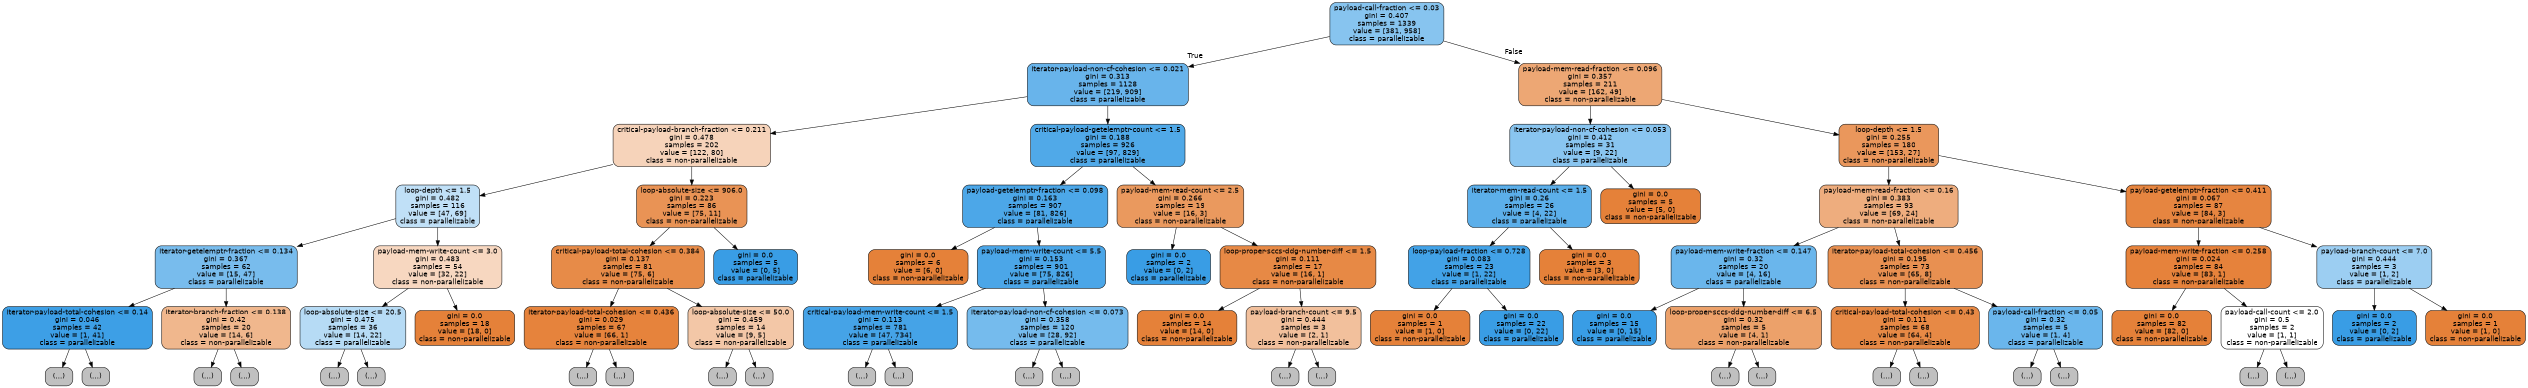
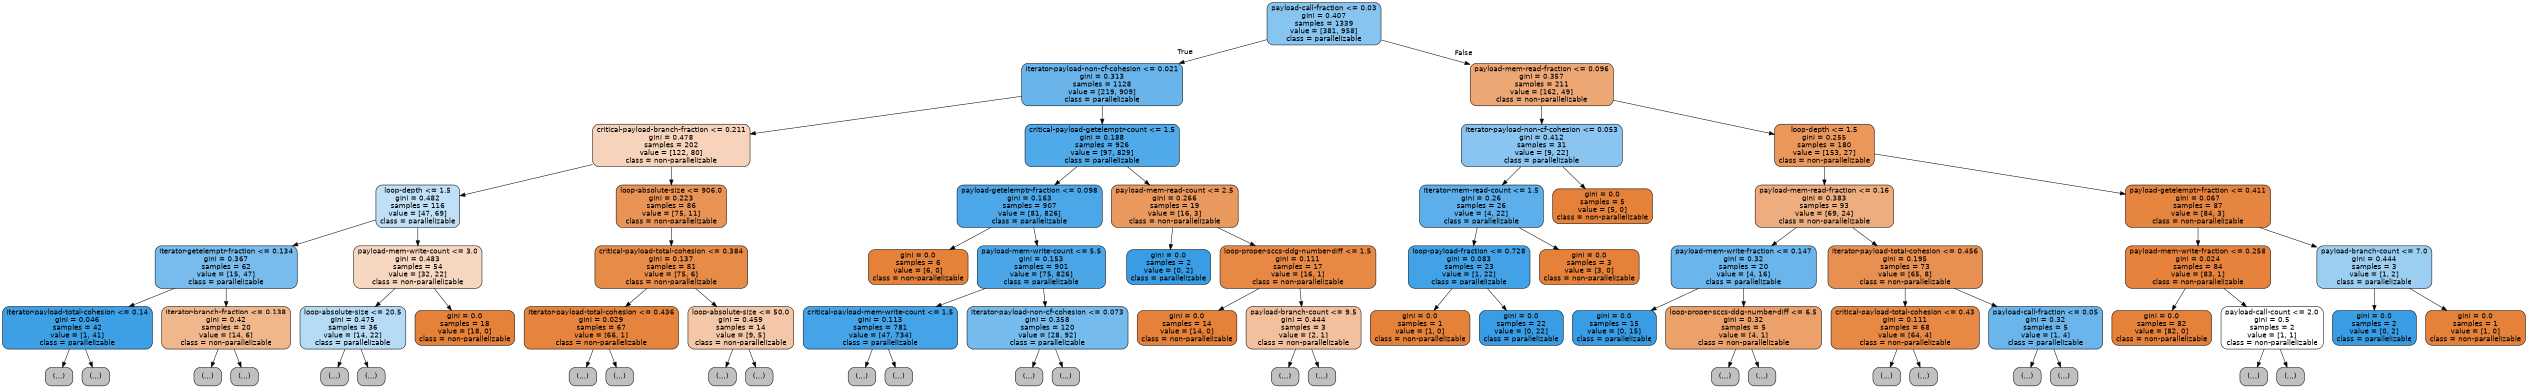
node "gini = 0.0 samples = 5 value = [0, 5] class = parallelizable": removed
